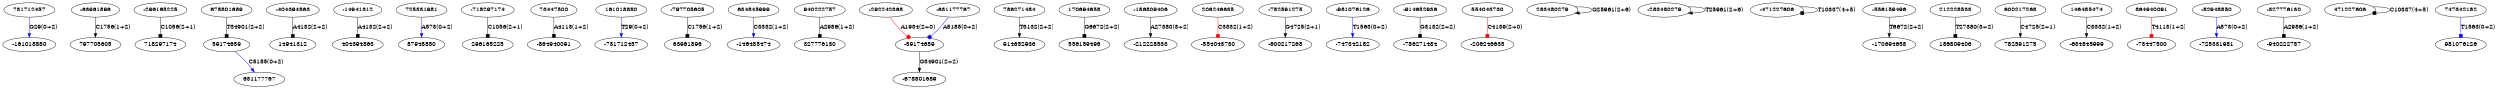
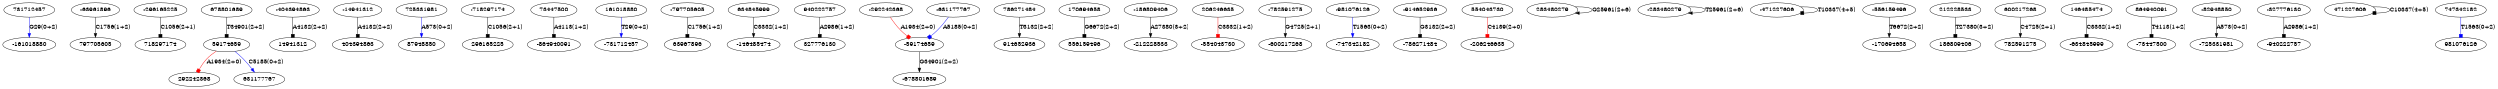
edge "634845999" -> "-146485474": color blue -> black
edge "146485474" -> "-634845999": arrowhead normal -> box
edge "864940091" -> "-73447500": color red -> black
edge "-82948850" -> "-725331981": color blue -> black
node "63961896": label "63961896" -> "63967896"
node "292242368": added
